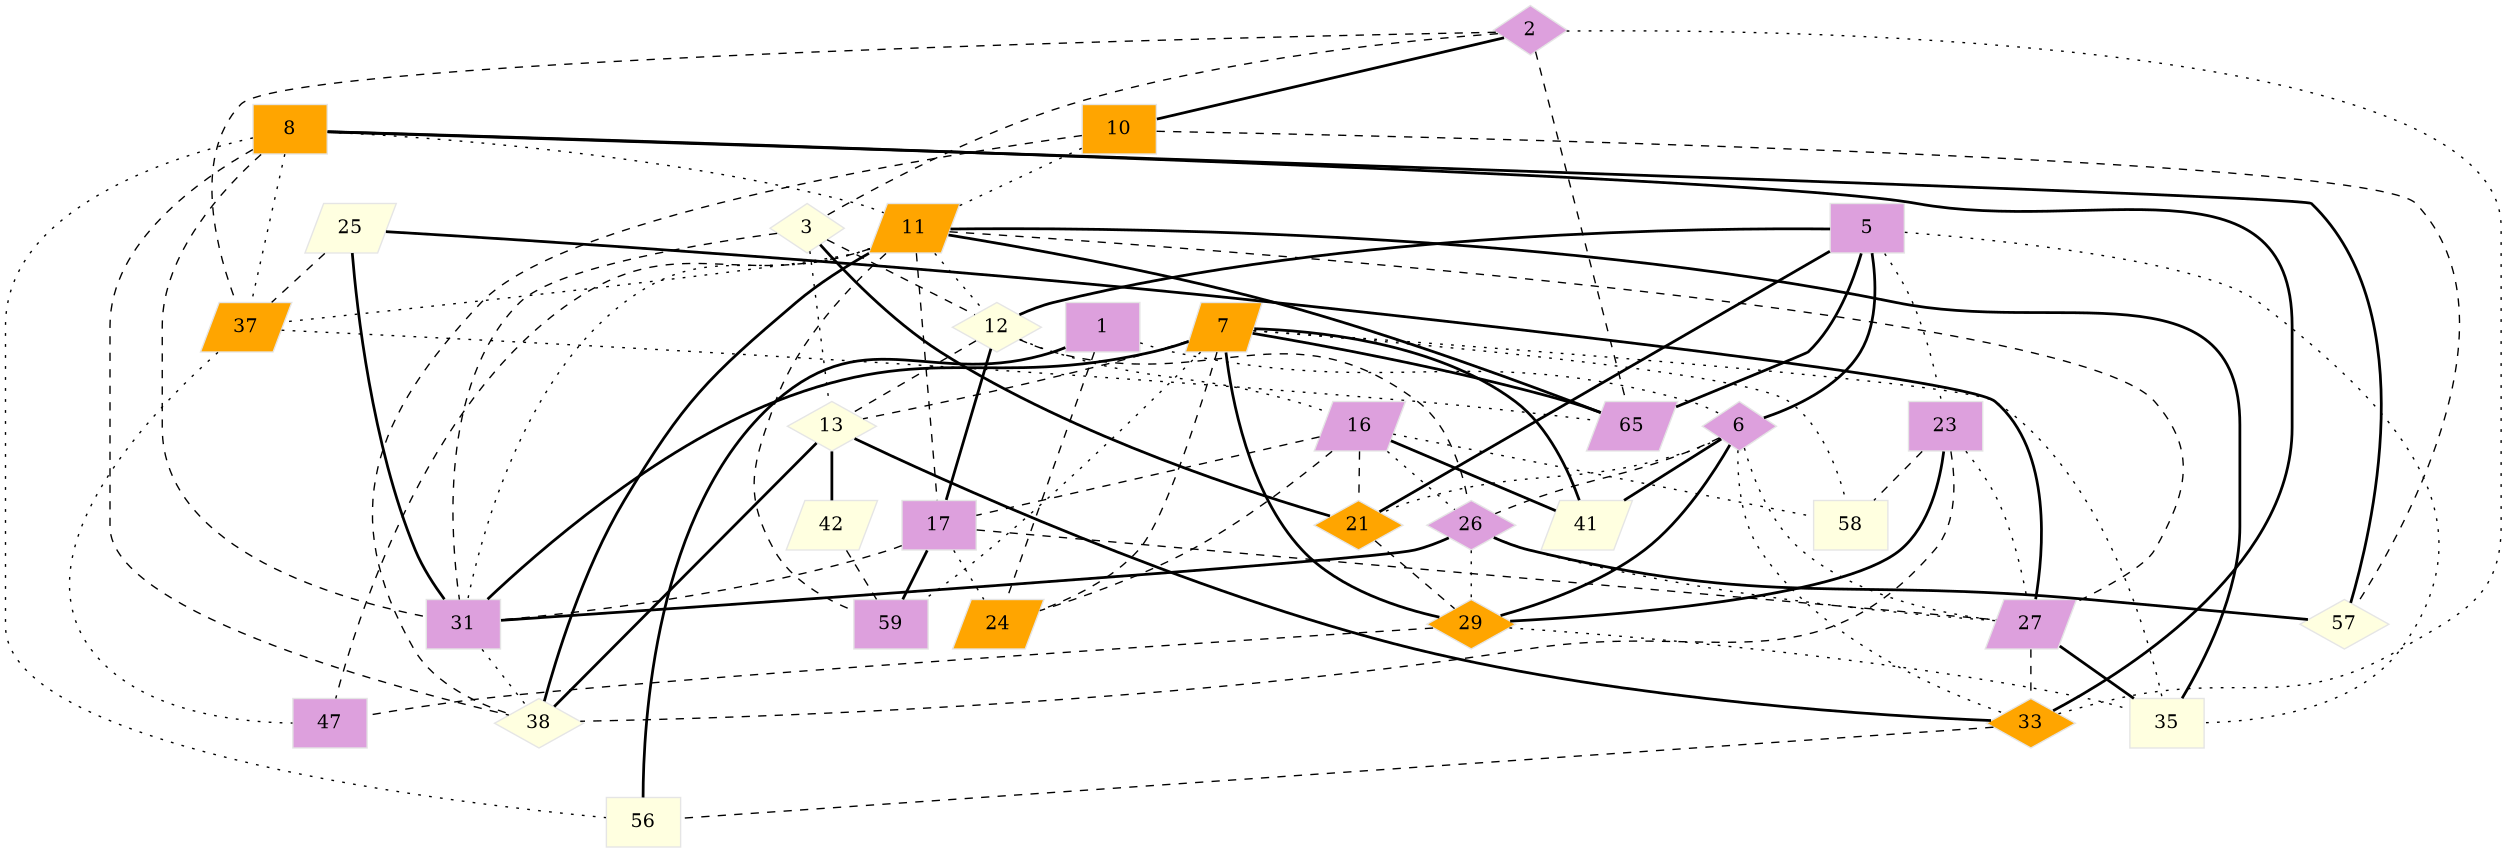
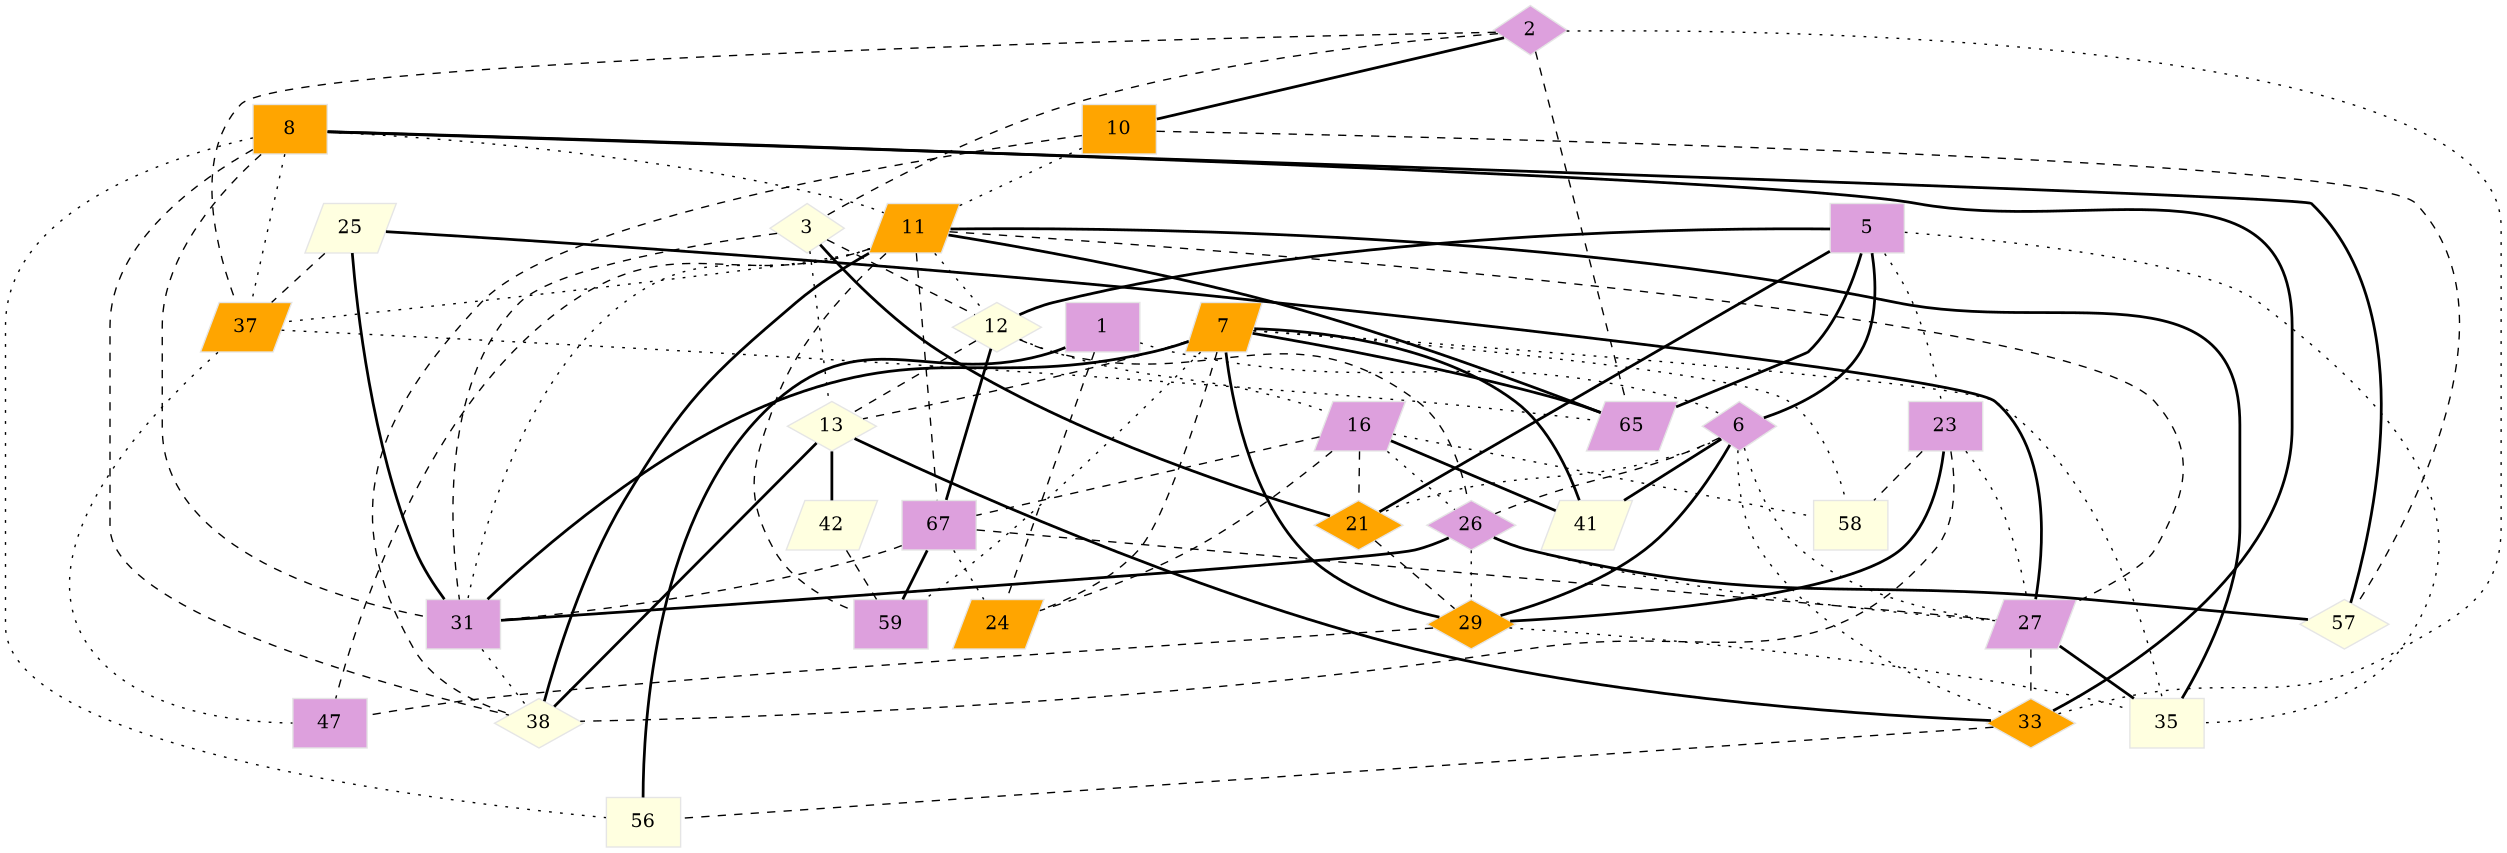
node "17": label "17" -> "67"
